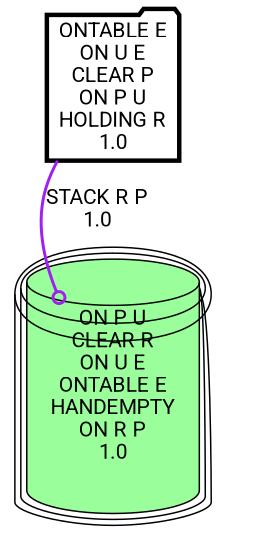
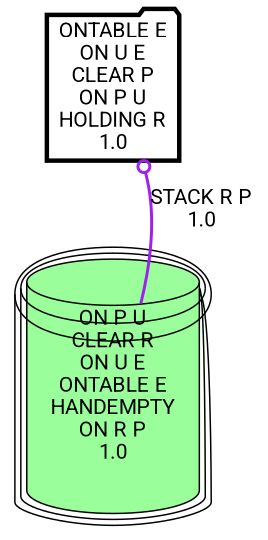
edge "ONTABLE E ON U E CLEAR P ON P U HOLDING R 1.0" -> "ON P U CLEAR R ON U E ONTABLE E HANDEMPTY ON R P 1.0": reversed
